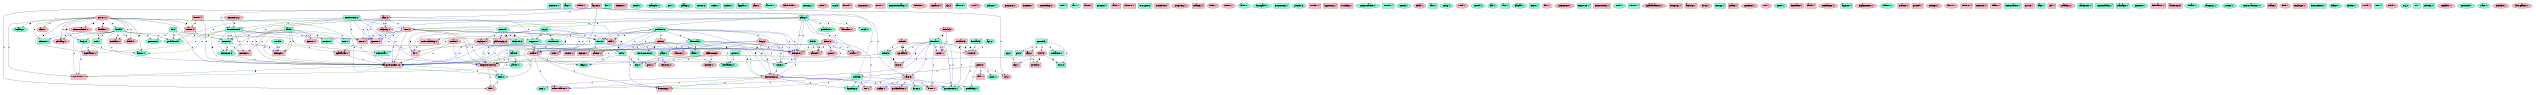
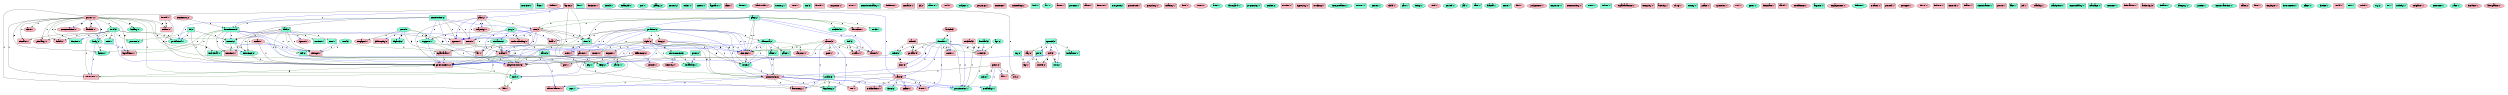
edge "problem(2)" -> "create(4)": now "deny(2)" -> "create(4)"
edge "problem(2)" -> "community(6)": label "5" -> "1"
